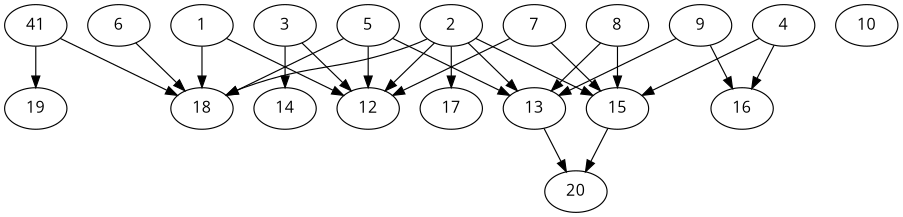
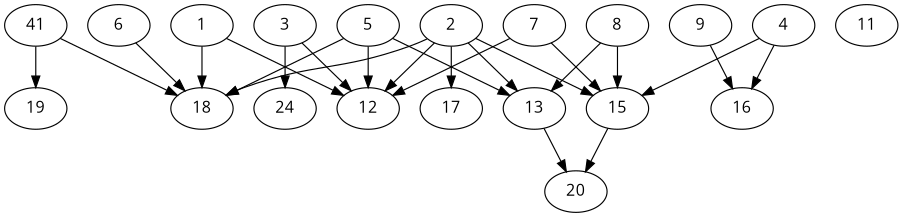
node "10": label "10" -> "11"
edge "9" -> "13": removed
node "14": label "14" -> "24"
